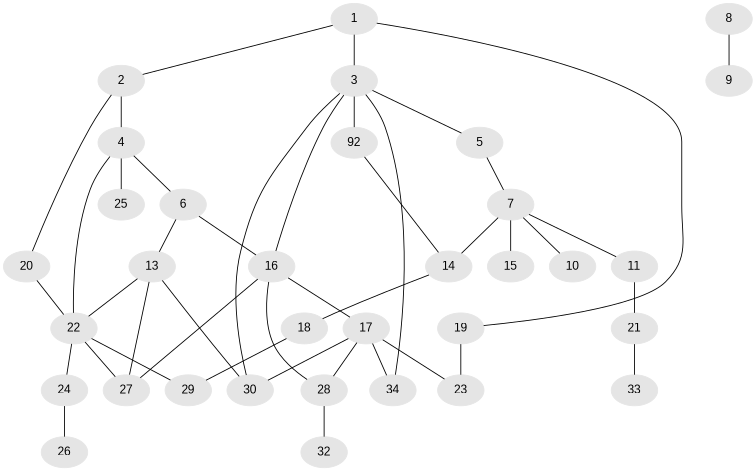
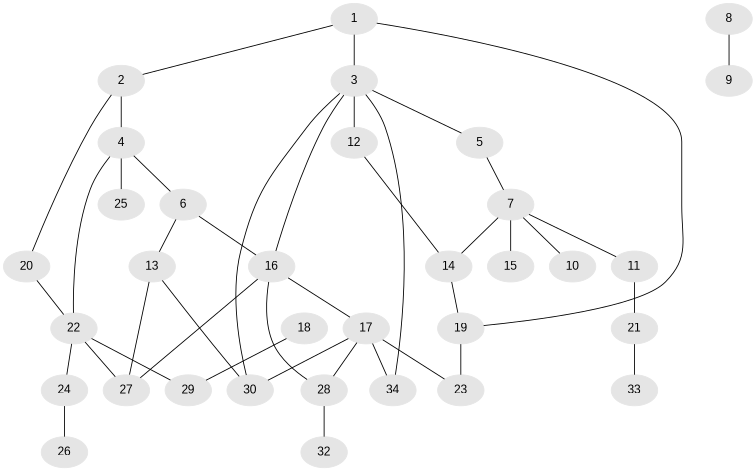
node "92": label "92" -> "12"
edge "14" -- "18": now "14" -- "19"
edge "13" -- "22": removed
